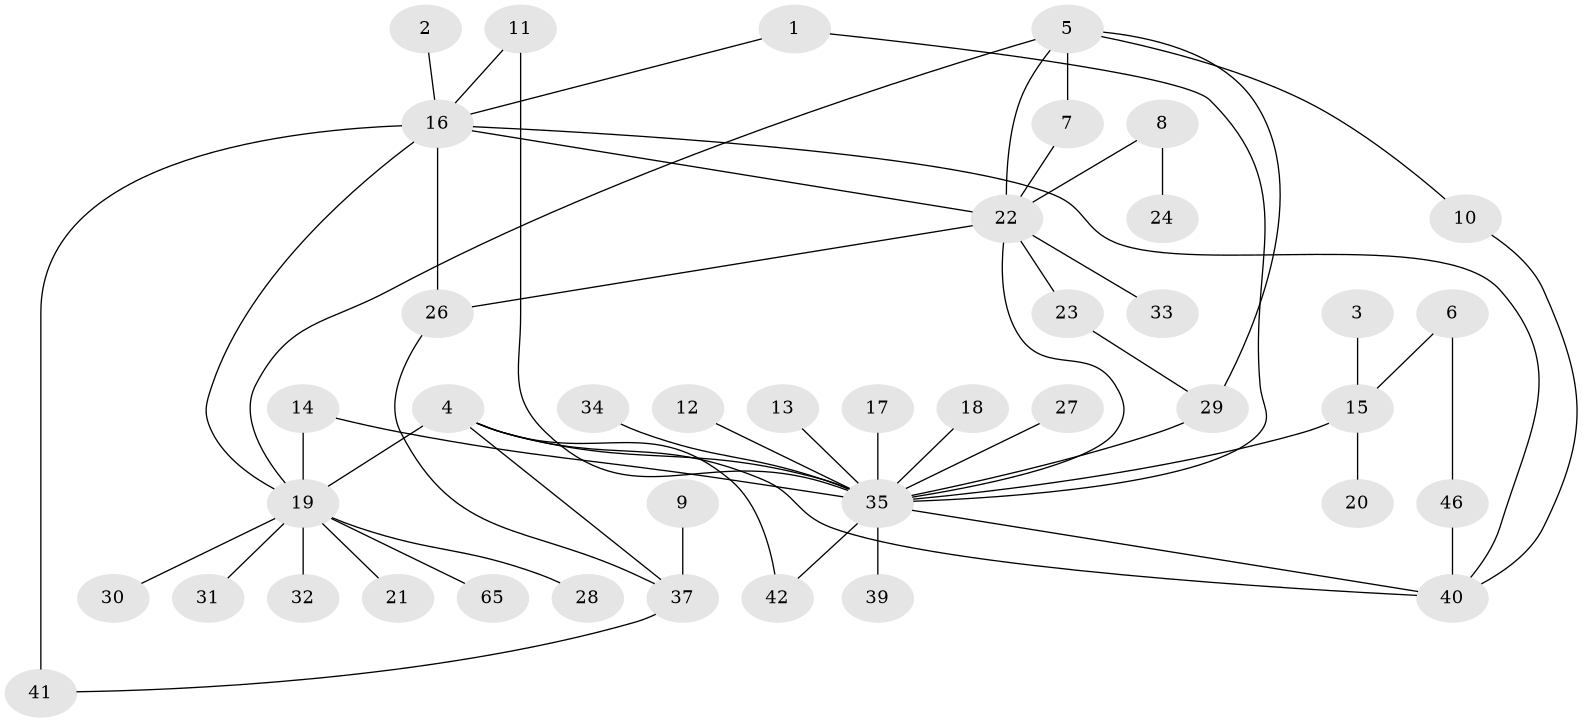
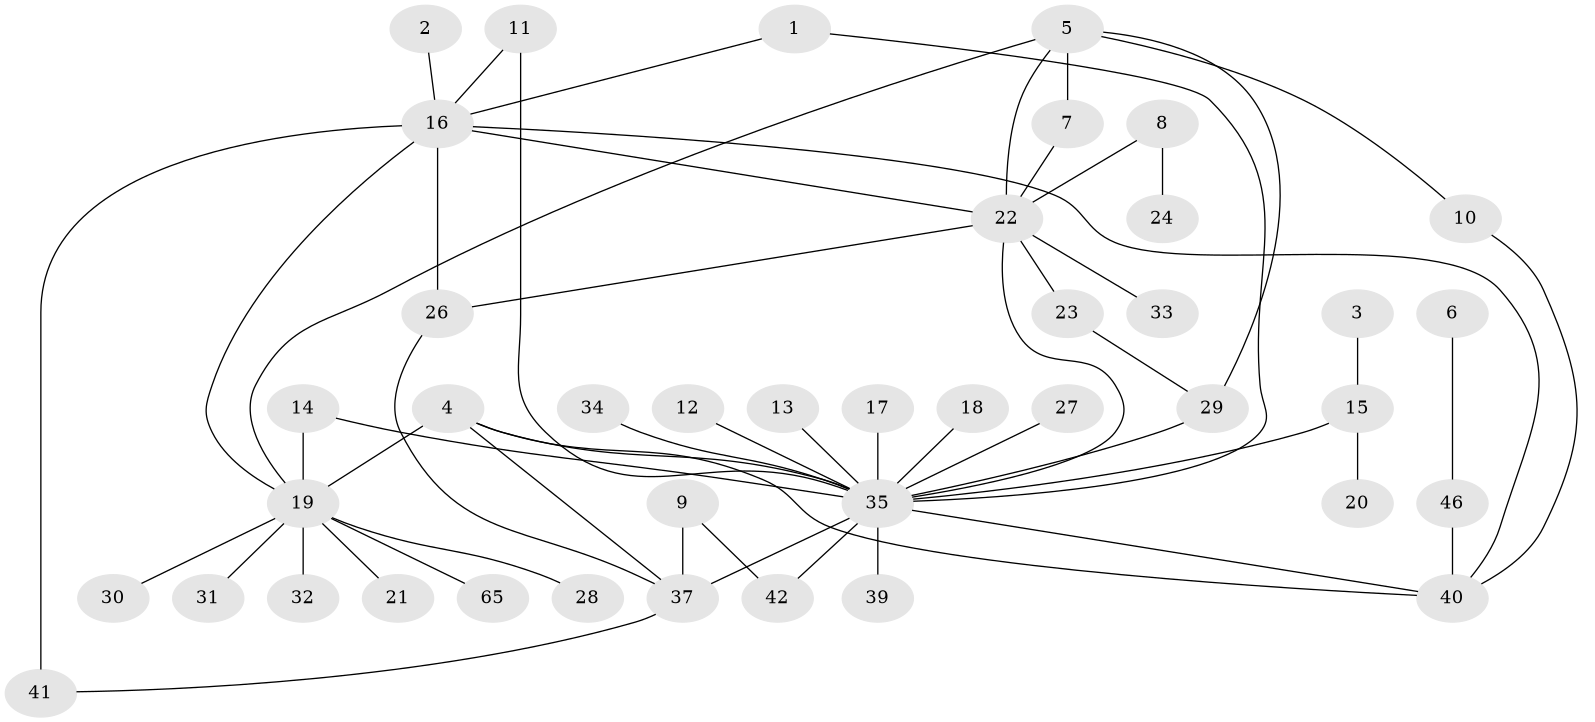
edge "6" -- "15": removed
edge "4" -- "42": now "9" -- "42"
edge "35" -- "37": added
